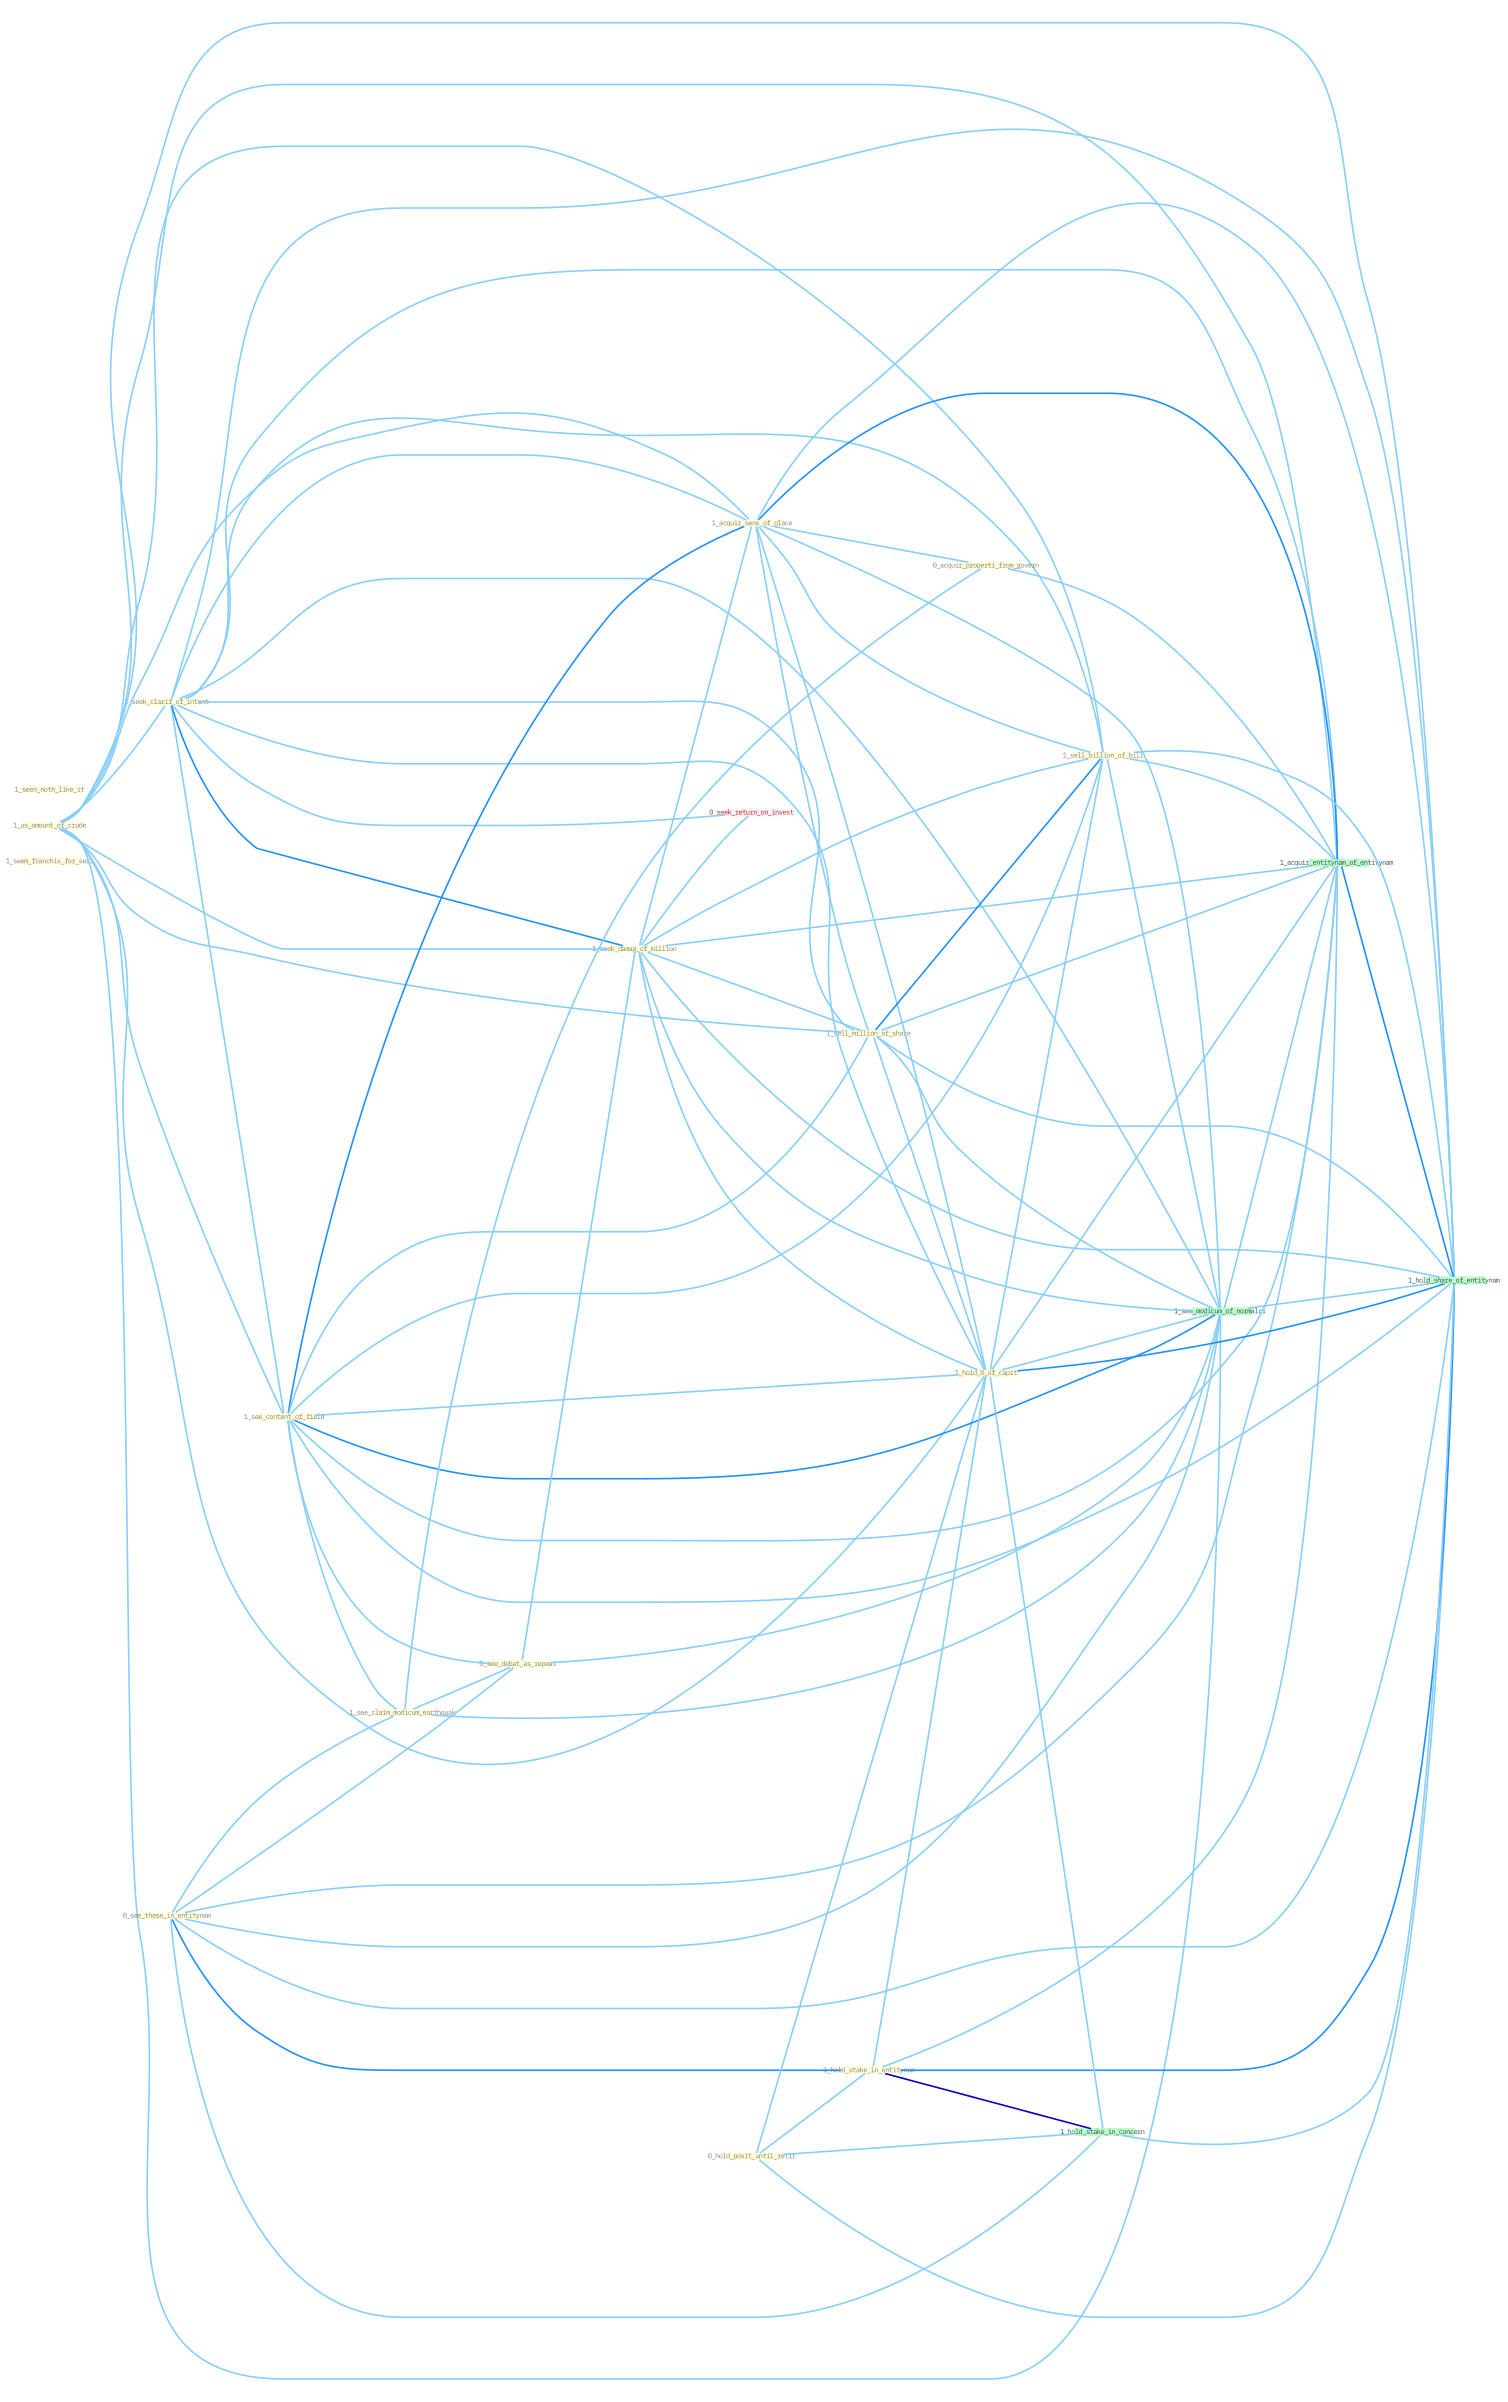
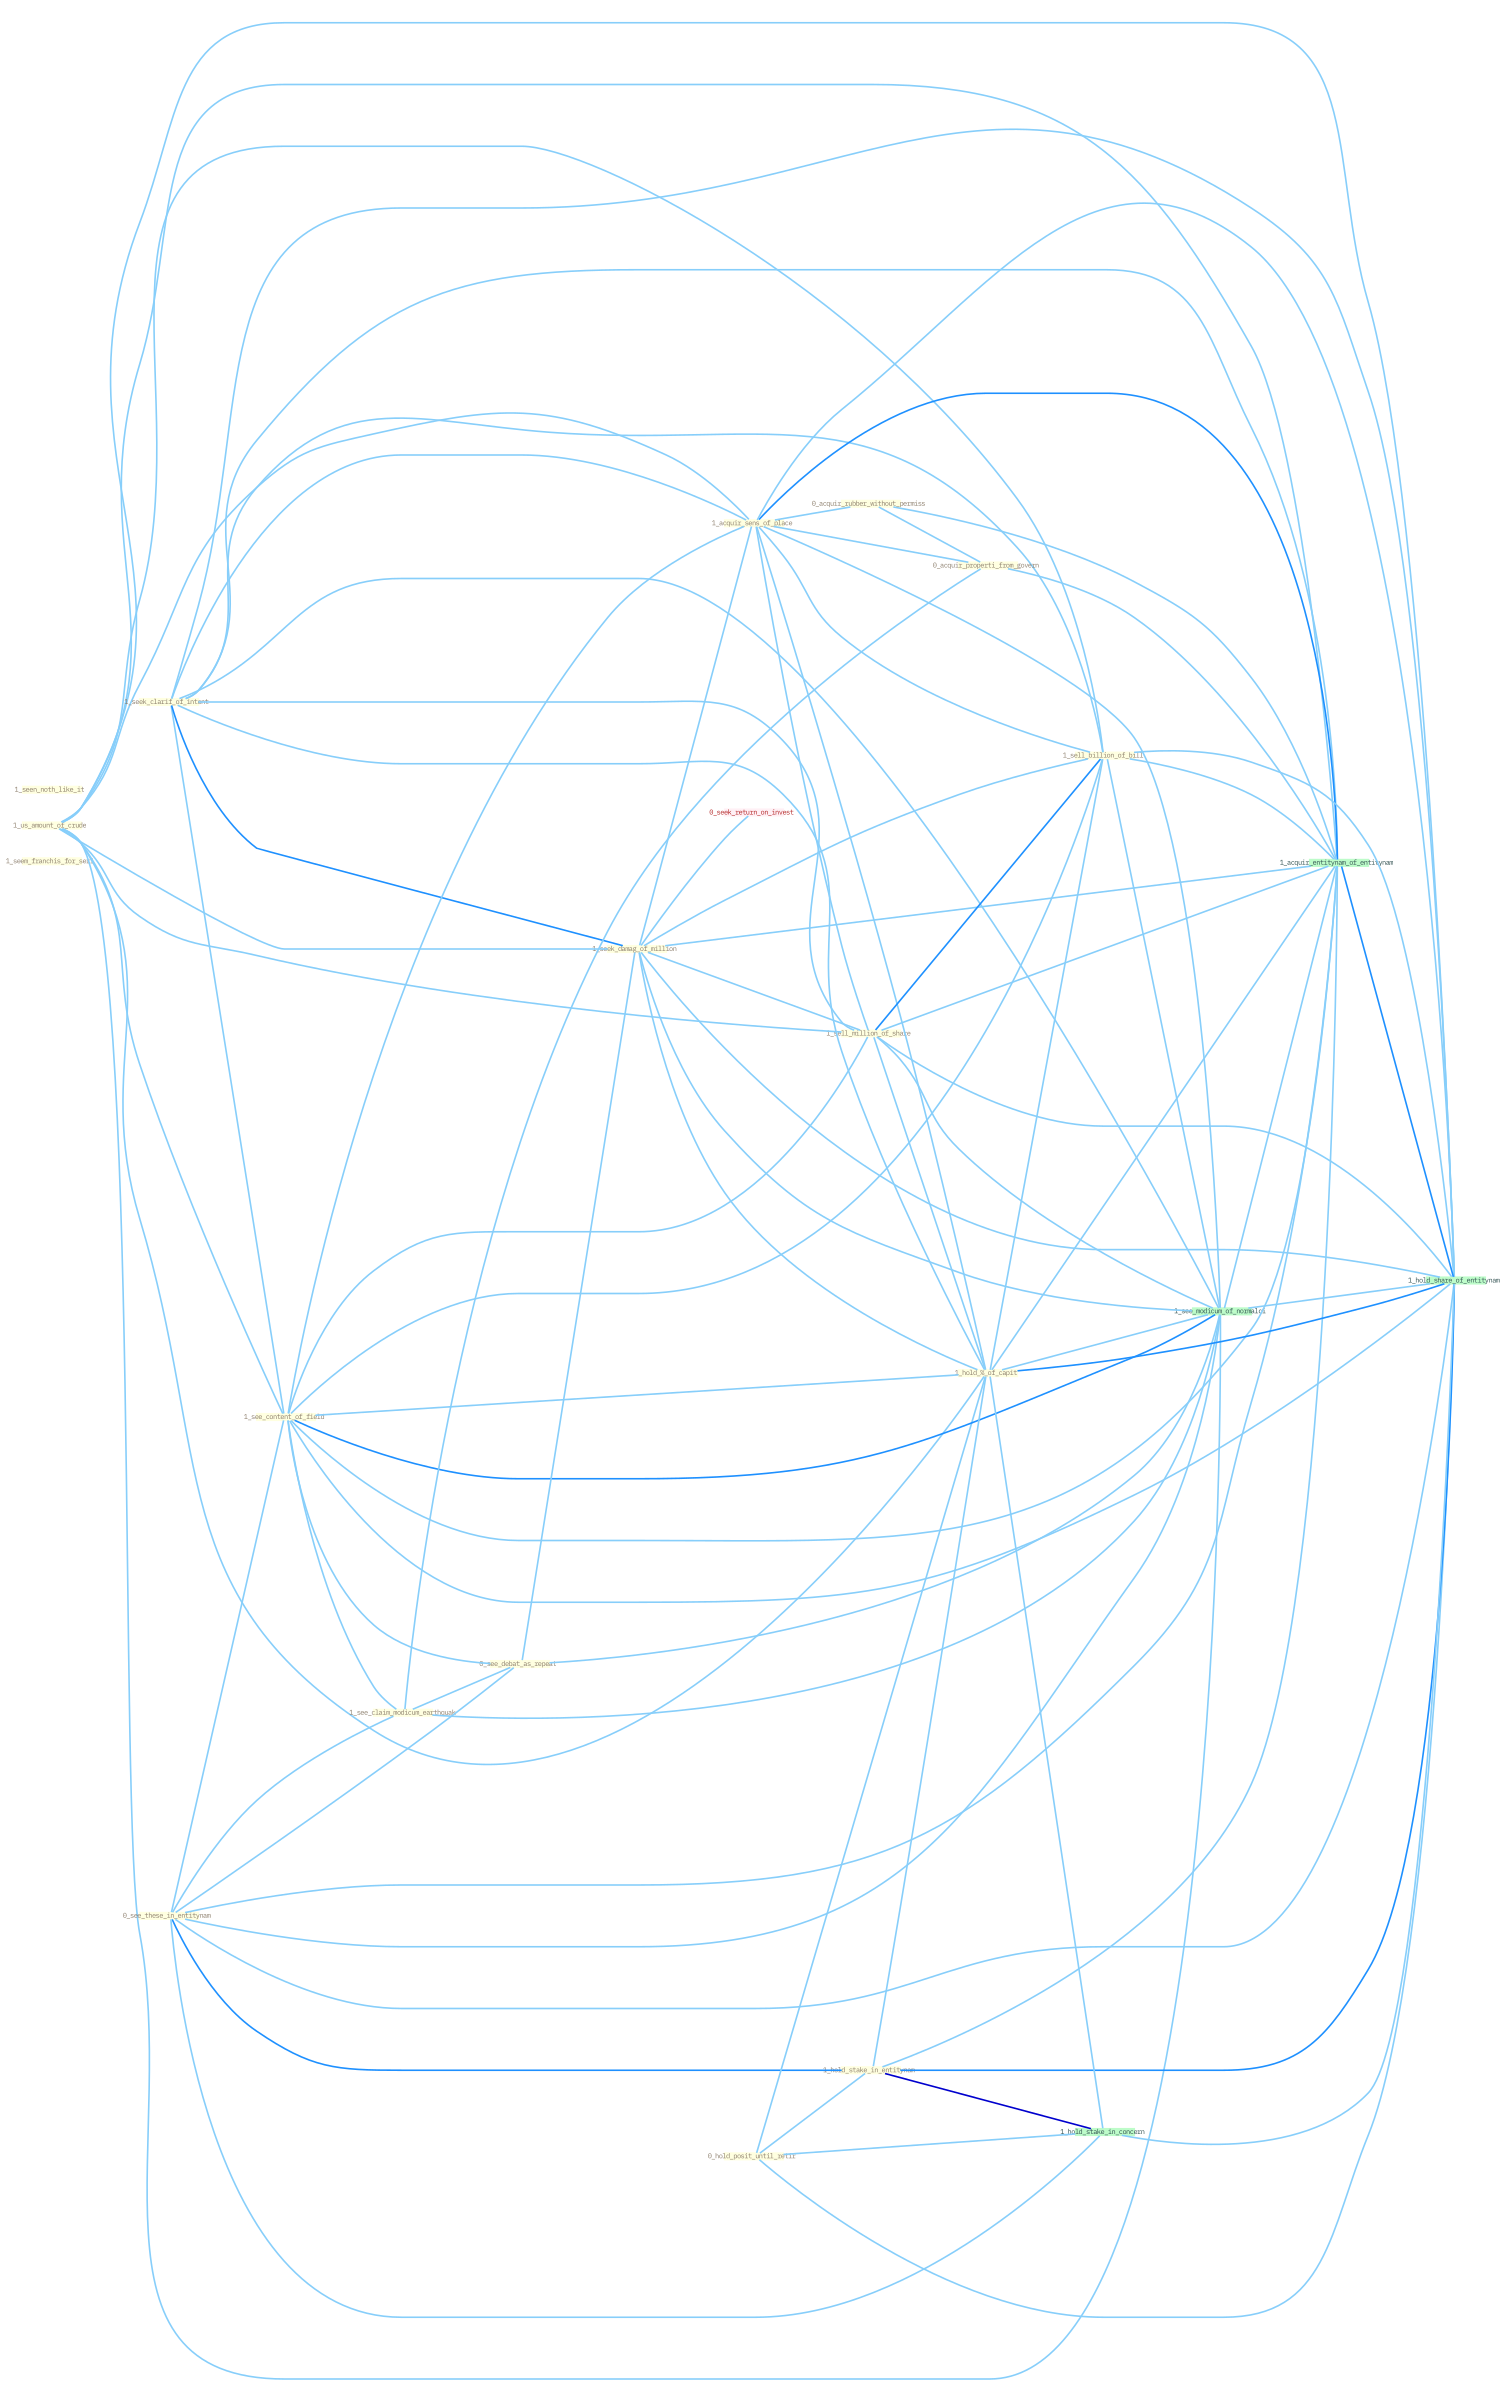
node "0_acquir_rubber_without_permiss": added
edge "1_seek_clarif_of_intent" -- "1_us_amount_of_crude": removed
edge "1_seek_clarif_of_intent" -- "0_seek_return_on_invest": removed
edge "1_acquir_sens_of_place" -- "1_see_content_of_field": color #1e90ff -> #87cefa
edge "1_see_content_of_field" -- "0_see_these_in_entitynam": added
